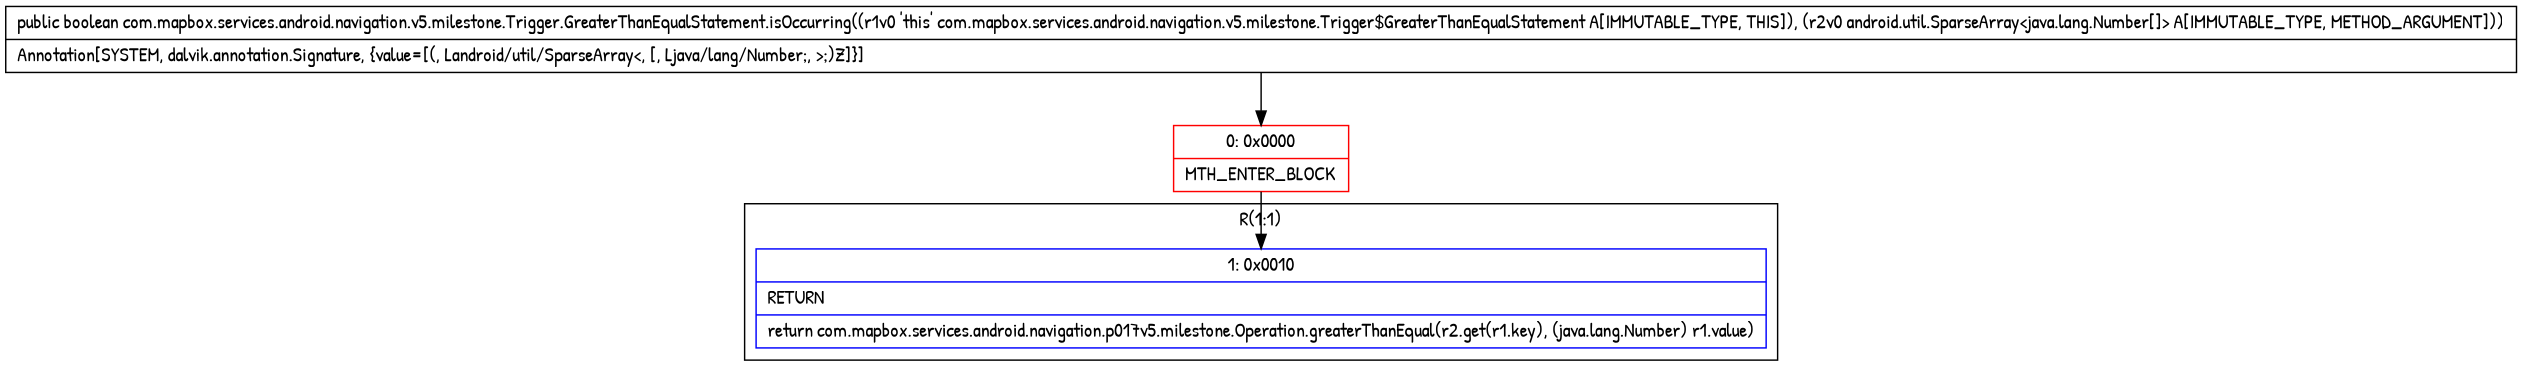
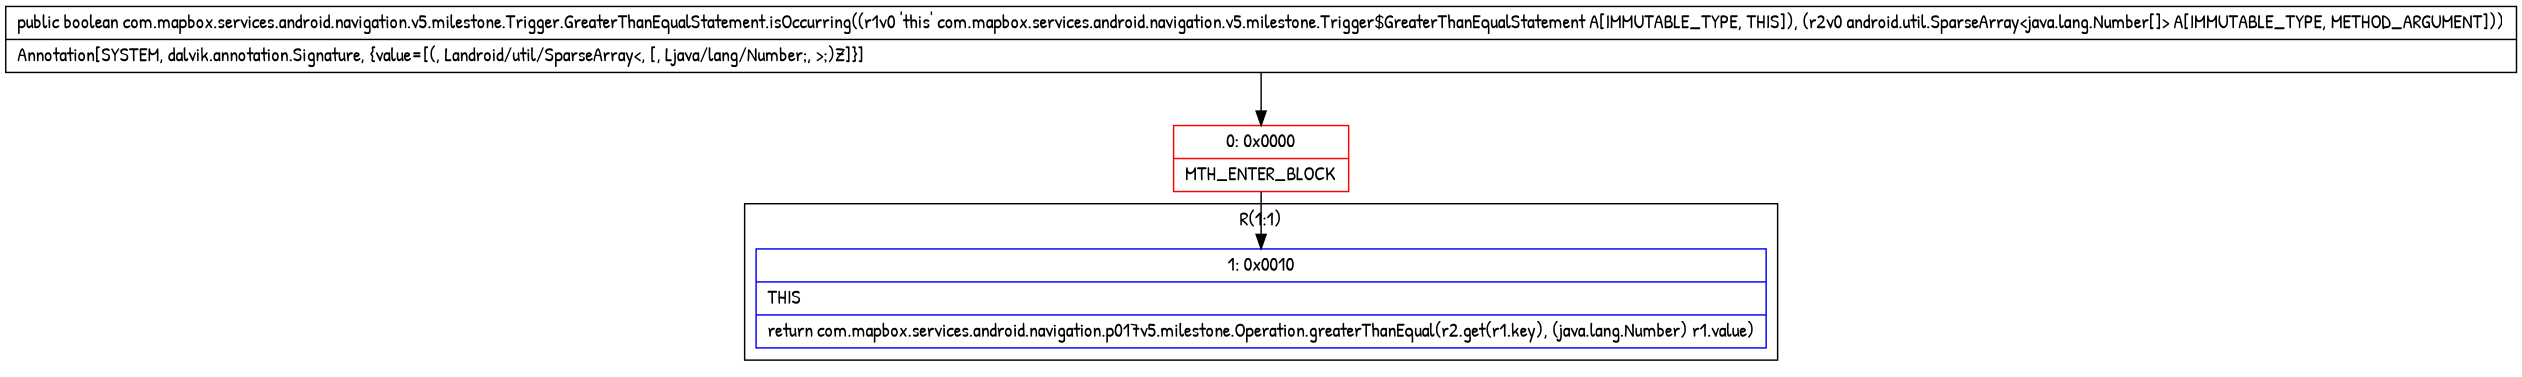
node "1: 0x0010": text "RETURN" -> "THIS"
